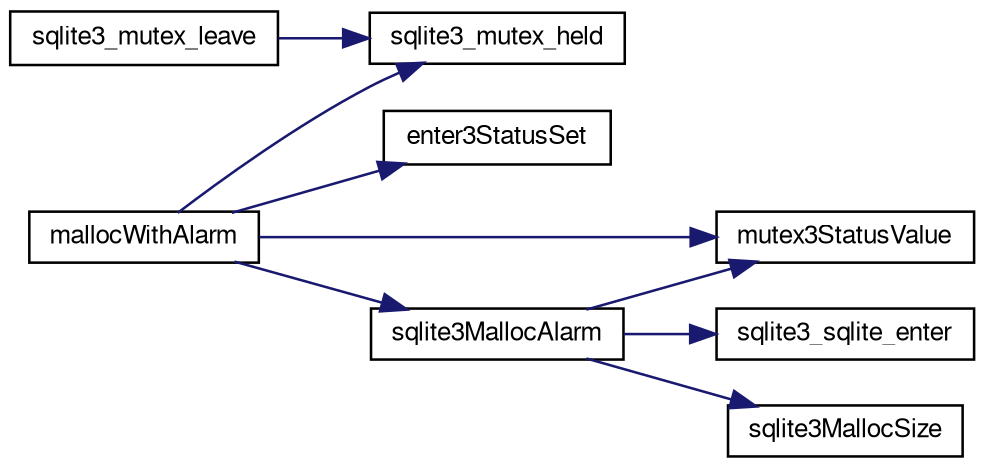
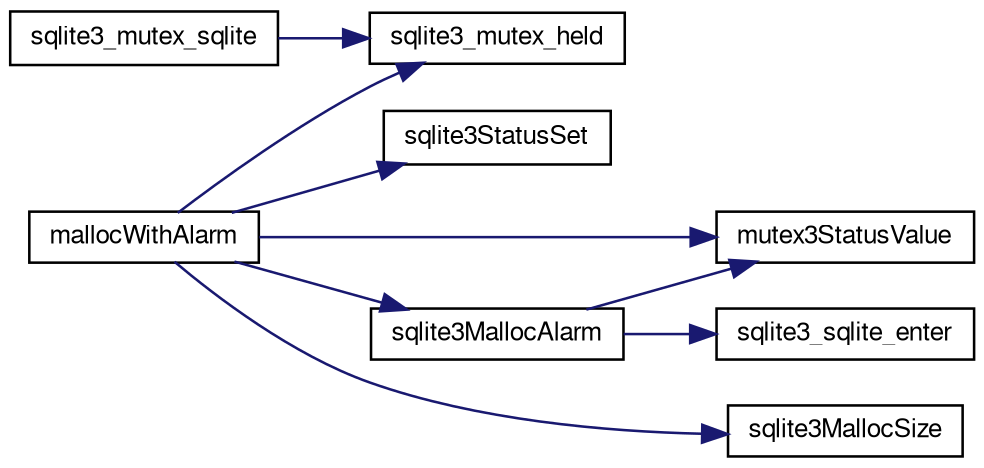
node "sqlite3_mutex_leave": label "sqlite3_mutex_leave" -> "sqlite3_mutex_sqlite"
node "enter3StatusSet": label "enter3StatusSet" -> "sqlite3StatusSet"
edge "sqlite3MallocAlarm" -> "sqlite3MallocSize": now "mallocWithAlarm" -> "sqlite3MallocSize"
